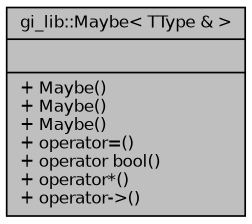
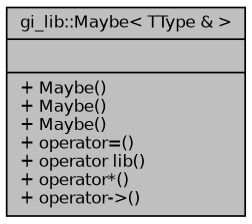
node "gi_lib::Maybe< TType & >": text "+ operator bool()" -> "+ operator lib()"
